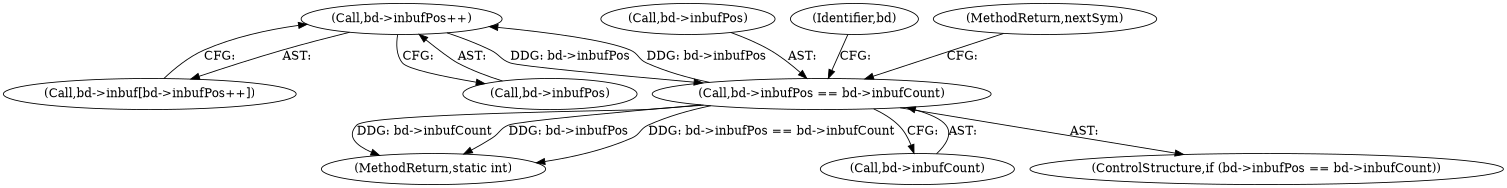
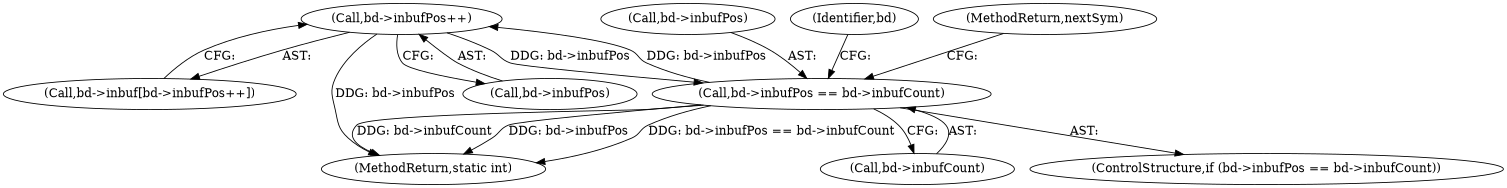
edge "(Call,bd->inbufPos++)" -> "(MethodReturn,static int)": added, label "DDG: bd->inbufPos"
